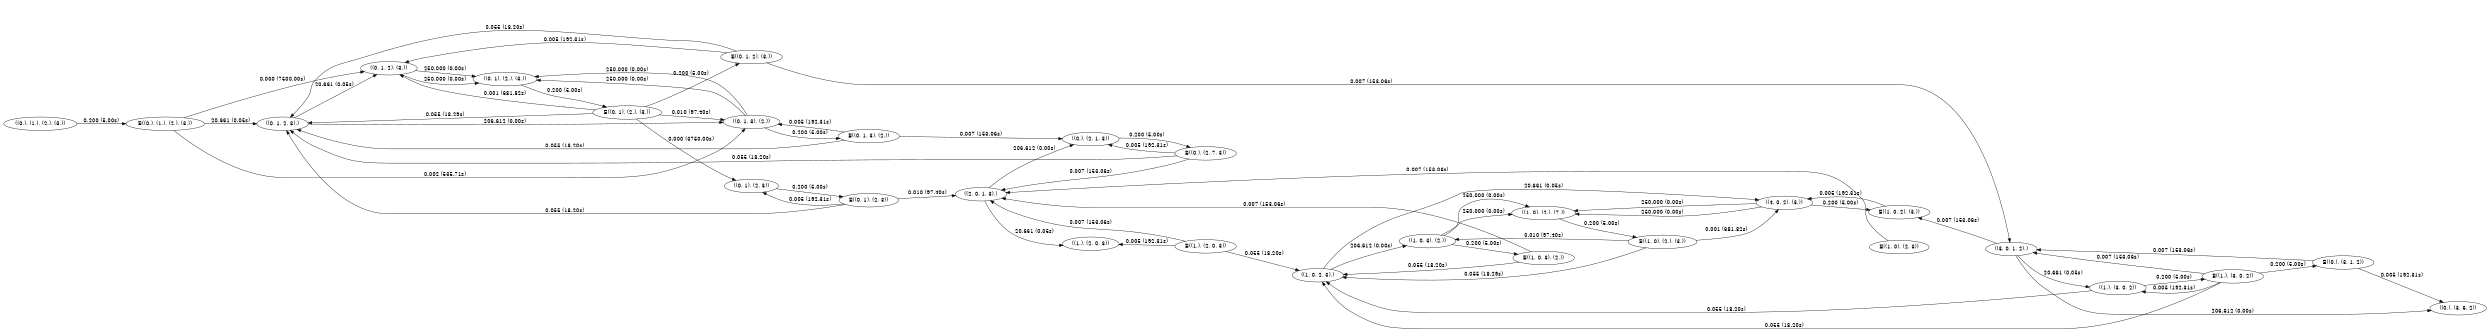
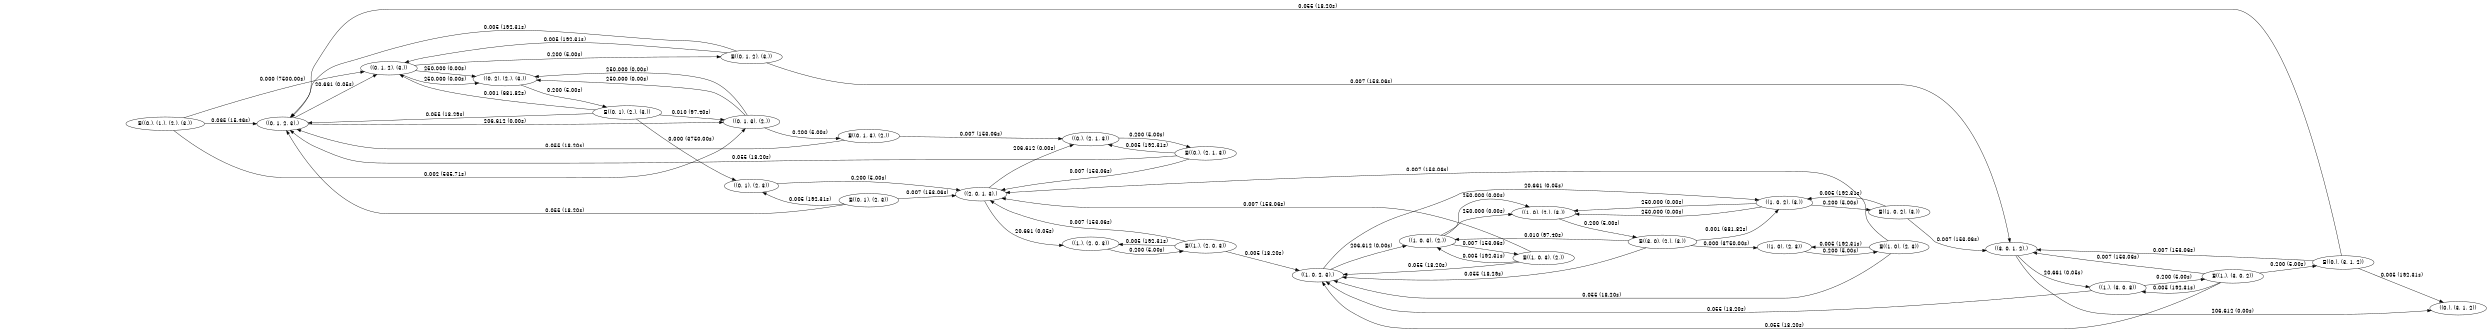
edge "E((0,), (3, 1, 2))" -> "((0, 1, 2, 3),)": added, label "0.055 (18.20s)"
edge "E((0, 1, 2), (3,))" -> "((0, 1, 2, 3),)": label "0.055 (18.20s)" -> "0.005 (192.31s)"
node "((0, 1), (2,), (3,))": label "((0, 1), (2,), (3,))" -> "((0, 2), (2,), (3,))"
edge "E((0, 1), (2,), (3,))" -> "E((0, 1, 2), (3,))": now "((0, 1, 2), (3,))" -> "E((0, 1, 2), (3,))"
edge "E((0,), (1,), (2,), (3,))" -> "((0, 1, 2, 3),)": label "20.661 (0.05s)" -> "0.065 (15.46s)"
node "((0,), (1,), (2,), (3,))": removed
edge "E((0, 1, 3), (2,))" -> "((0, 1, 3), (2,))": removed, label "0.005 (192.31s)"
node "E((0,), (2, 7, 3))": label "E((0,), (2, 7, 3))" -> "E((0,), (2, 1, 3))"
edge "((0, 1), (2, 3))" -> "E((0, 1), (2, 3))": now "((0, 1), (2, 3))" -> "((2, 0, 1, 3),)"
edge "E((0, 1), (2, 3))" -> "((2, 0, 1, 3),)": label "0.010 (97.40s)" -> "0.007 (153.06s)"
node "((4, 0, 2), (3,))": label "((4, 0, 2), (3,))" -> "((1, 0, 2), (3,))"
node "((1, 0), (2,), (7,))": label "((1, 0), (2,), (7,))" -> "((1, 0), (2,), (3,))"
edge "((3, 0, 1, 2),)" -> "E((1, 0, 2), (3,))": reversed
node "E((1, 0), (2,), (3,))": label "E((1, 0), (2,), (3,))" -> "E((3, 0), (2,), (3,))"
edge "((1, 0, 3), (2,))" -> "E((1, 0, 3), (2,))": label "0.200 (5.00s)" -> "0.007 (153.06s)"
node "((1, 0), (2, 3))": added
edge "E((1,), (2, 0, 3))" -> "((1, 0, 2, 3),)": label "0.055 (18.20s)" -> "0.005 (18.20s)"
edge "((1,), (2, 0, 3))" -> "E((1,), (2, 0, 3))": added, label "0.200 (5.00s)"
edge "E((1, 0, 3), (2,))" -> "((1, 0, 3), (2,))": added, label "0.005 (192.31s)"
node "((1,), (3, 0, 2))": label "((1,), (3, 0, 2))" -> "((1,), (3, 0, 8))"
edge "E((1, 0), (2, 3))" -> "((1, 0, 2, 3),)": added, label "0.055 (18.20s)"
node "((0,), (3, 6, 2))": label "((0,), (3, 6, 2))" -> "((0,), (3, 1, 2))"
